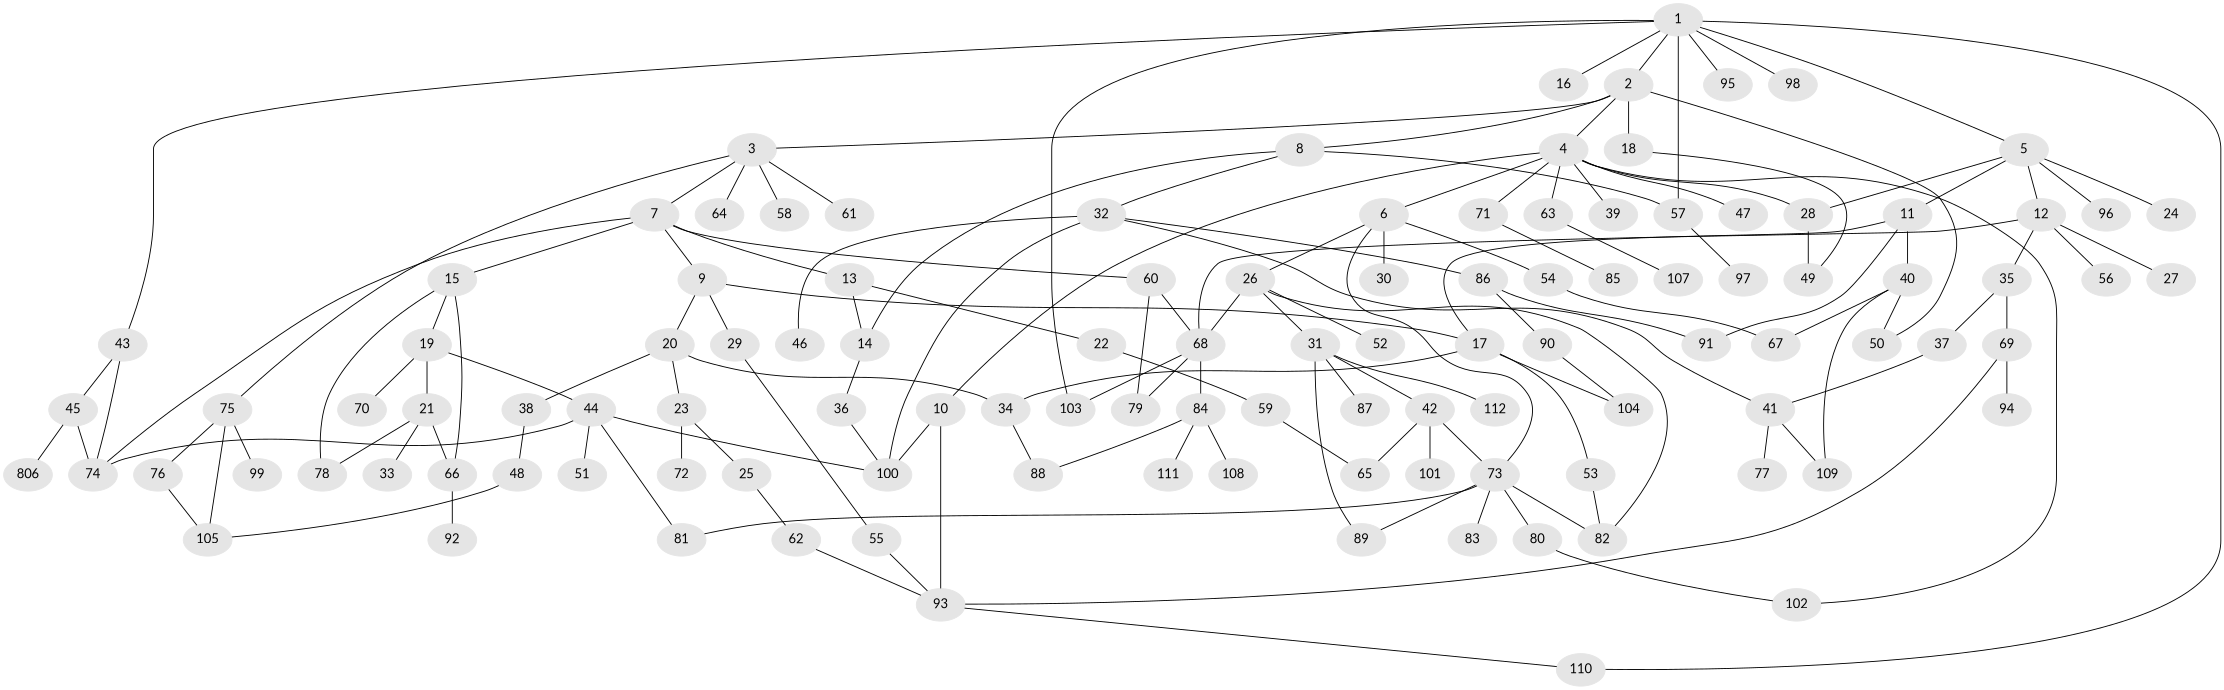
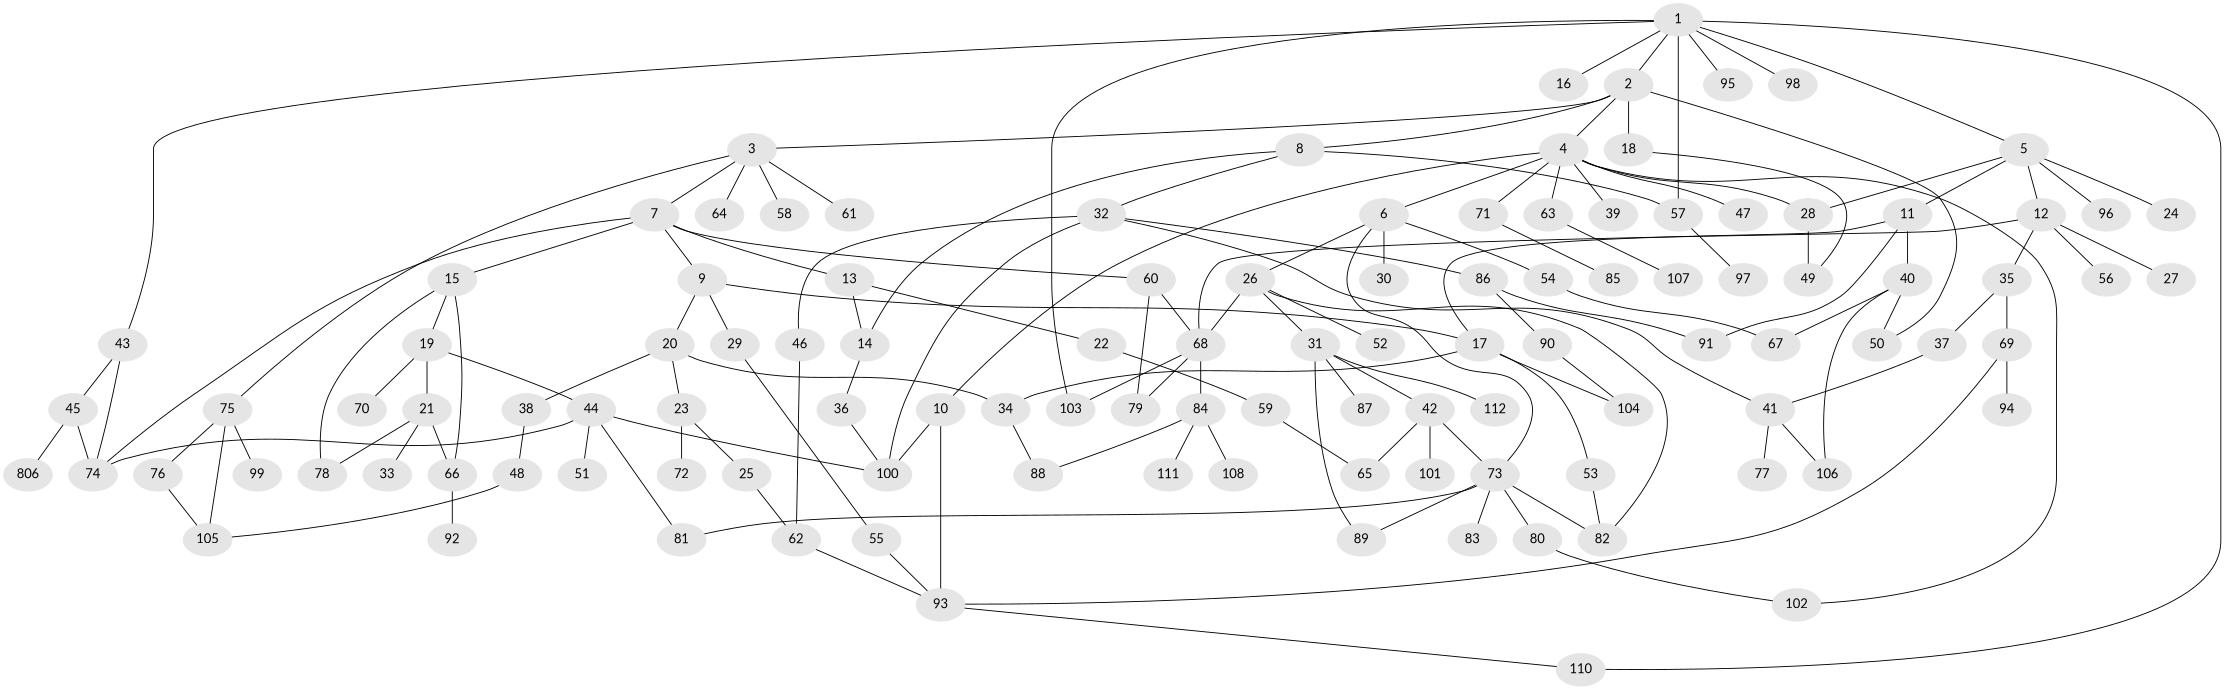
edge "46" -- "62": added
node "109": label "109" -> "106"
